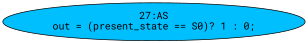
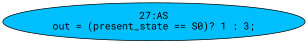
node "27:AS out = (present_state == S0)? 1 : 0;": label "27:AS out = (present_state == S0)? 1 : 0;" -> "27:AS out = (present_state == S0)? 1 : 3;"
